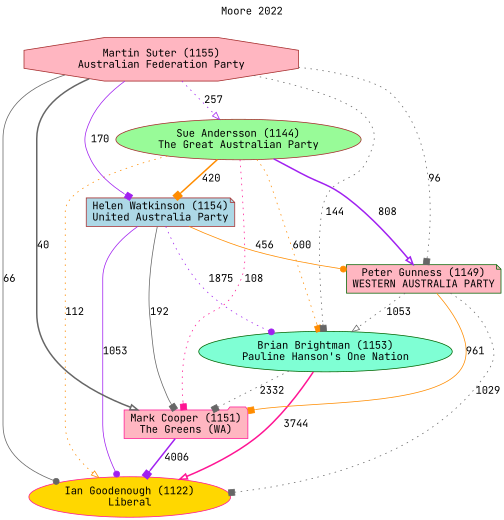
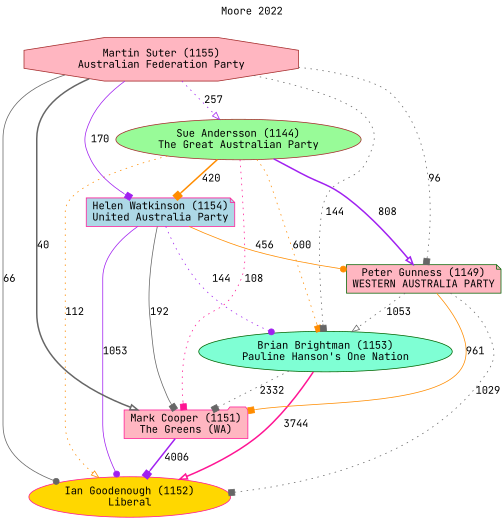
node "Helen Watkinson (1154) United Australia Party": color brown -> deeppink
edge "Helen Watkinson (1154) United Australia Party" -> "Brian Brightman (1153) Pauline Hanson's One Nation": label "1875" -> "144"
node "Ian Goodenough (1122) Liberal": label "Ian Goodenough (1122) Liberal" -> "Ian Goodenough (1152) Liberal"
